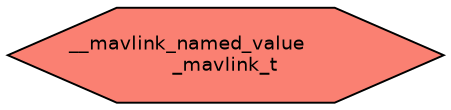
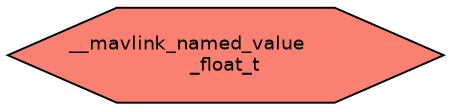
node "__mavlink_named_value _mavlink_t": label "__mavlink_named_value _mavlink_t" -> "__mavlink_named_value _float_t"
